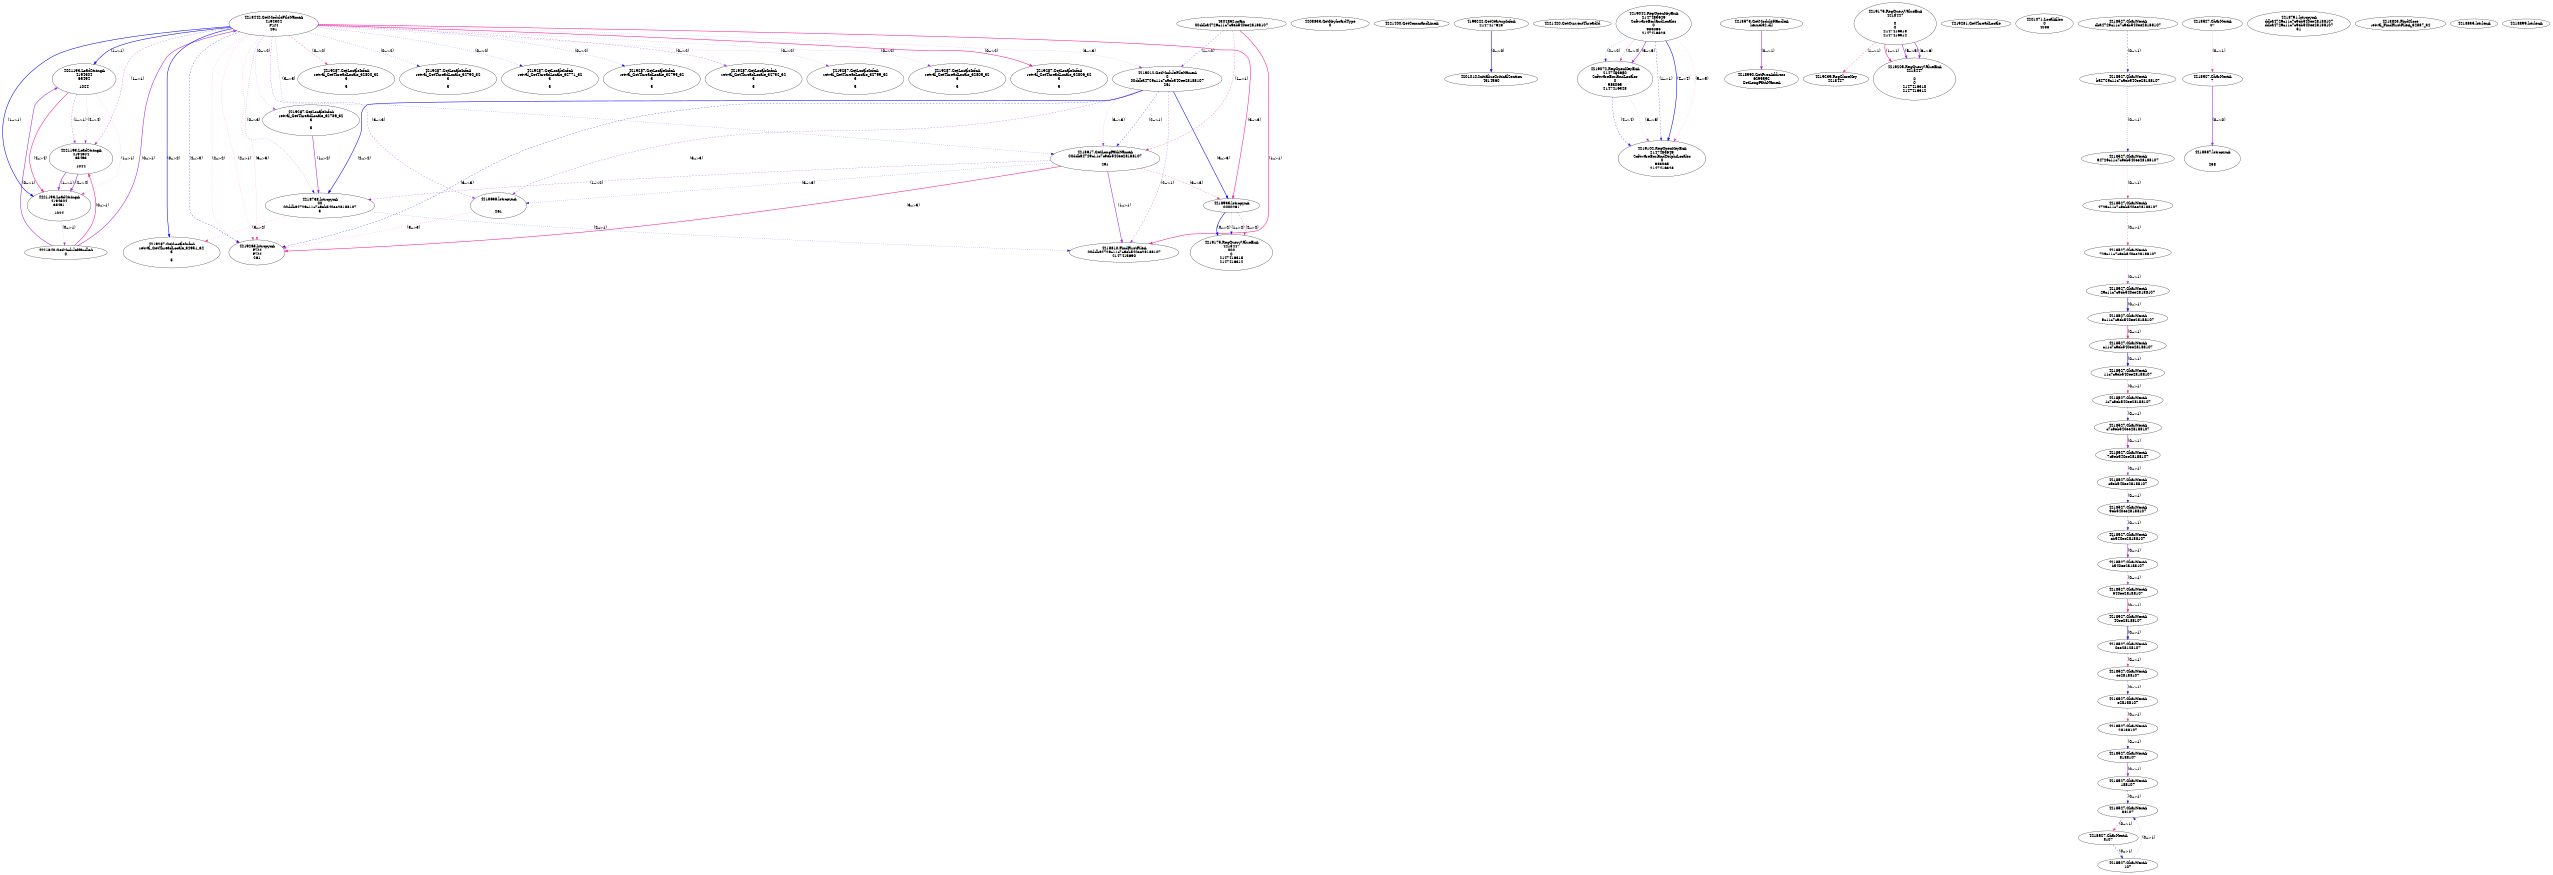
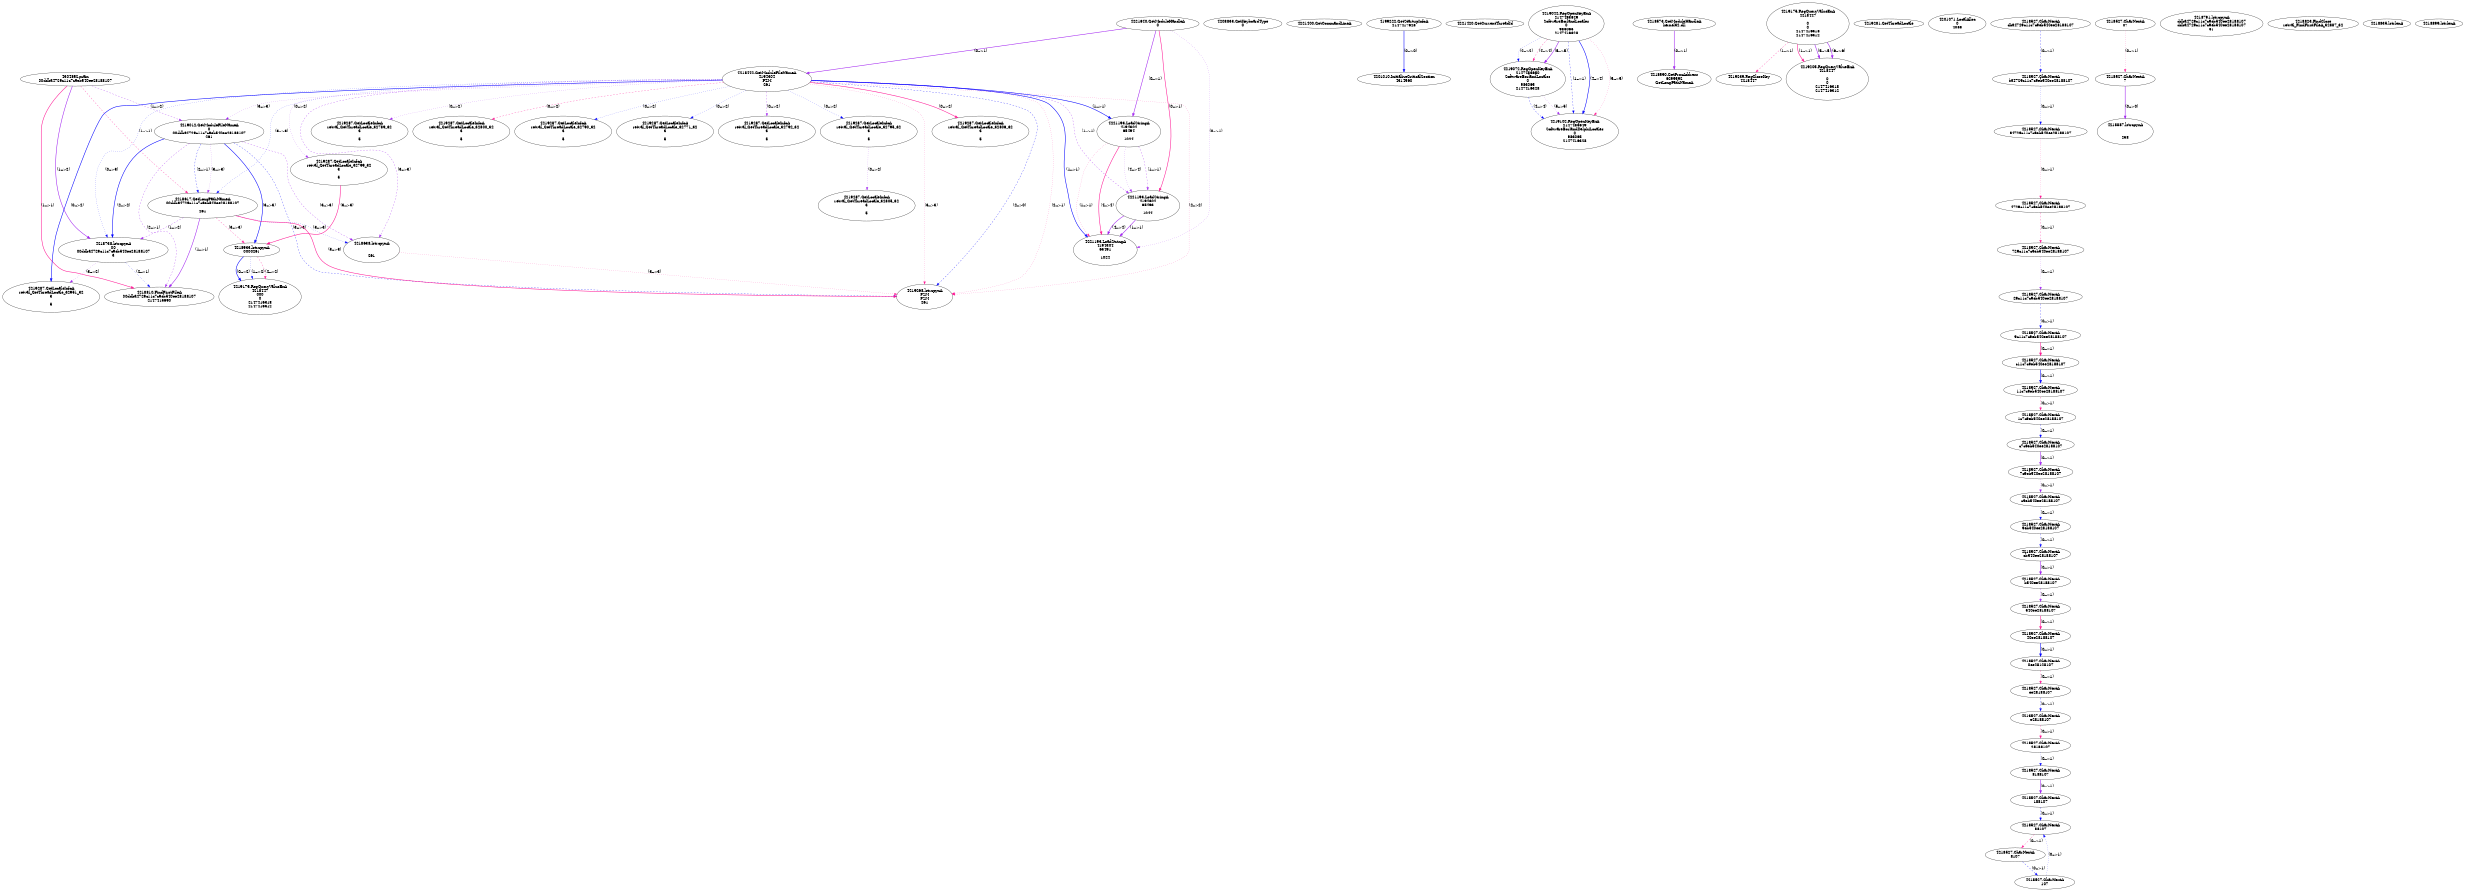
edge "4218442.GetModuleFileNameA 4194304 PZM 261" -> "4218933.lstrcpynA 0000261": now "4219287.GetLocaleInfoA retval_GetThreadLocale_32799_32 3 5" -> "4218933.lstrcpynA 0000261"
edge "4218442.GetModuleFileNameA 4194304 PZM 261" -> "4219287.GetLocaleInfoA retval_GetThreadLocale_32805_32 3 5": now "4219287.GetLocaleInfoA retval_GetThreadLocale_32795_32 3 5" -> "4219287.GetLocaleInfoA retval_GetThreadLocale_32805_32 3 5"
edge "4219287.GetLocaleInfoA retval_GetThreadLocale_32789_32 3 5" -> "4218738.lstrcpynA 00 00ddba4729c11c7c9eb540ee28188107 3": now "4304852.main 00ddba4729c11c7c9eb540ee28188107" -> "4218738.lstrcpynA 00 00ddba4729c11c7c9eb540ee28188107 3"
edge "4218738.lstrcpynA 00 00ddba4729c11c7c9eb540ee28188107 3" -> "4219287.GetLocaleInfoA retval_GetThreadLocale_32951_32 3 5": color deeppink -> purple
edge "4221193.LoadStringA 4194304 65491 1024" -> "4221640.GetModuleHandleA 0": reversed
edge "4218527.CharNextA 29c11c7c9eb540ee28188107" -> "4218527.CharNextA 9c11c7c9eb540ee28188107": style bold -> dashed
